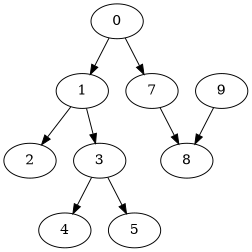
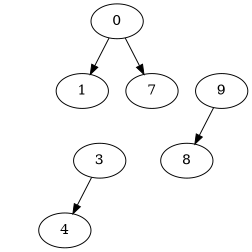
edge "1" -> "3": removed
edge "7" -> "8": removed
node "2": removed
node "5": removed
